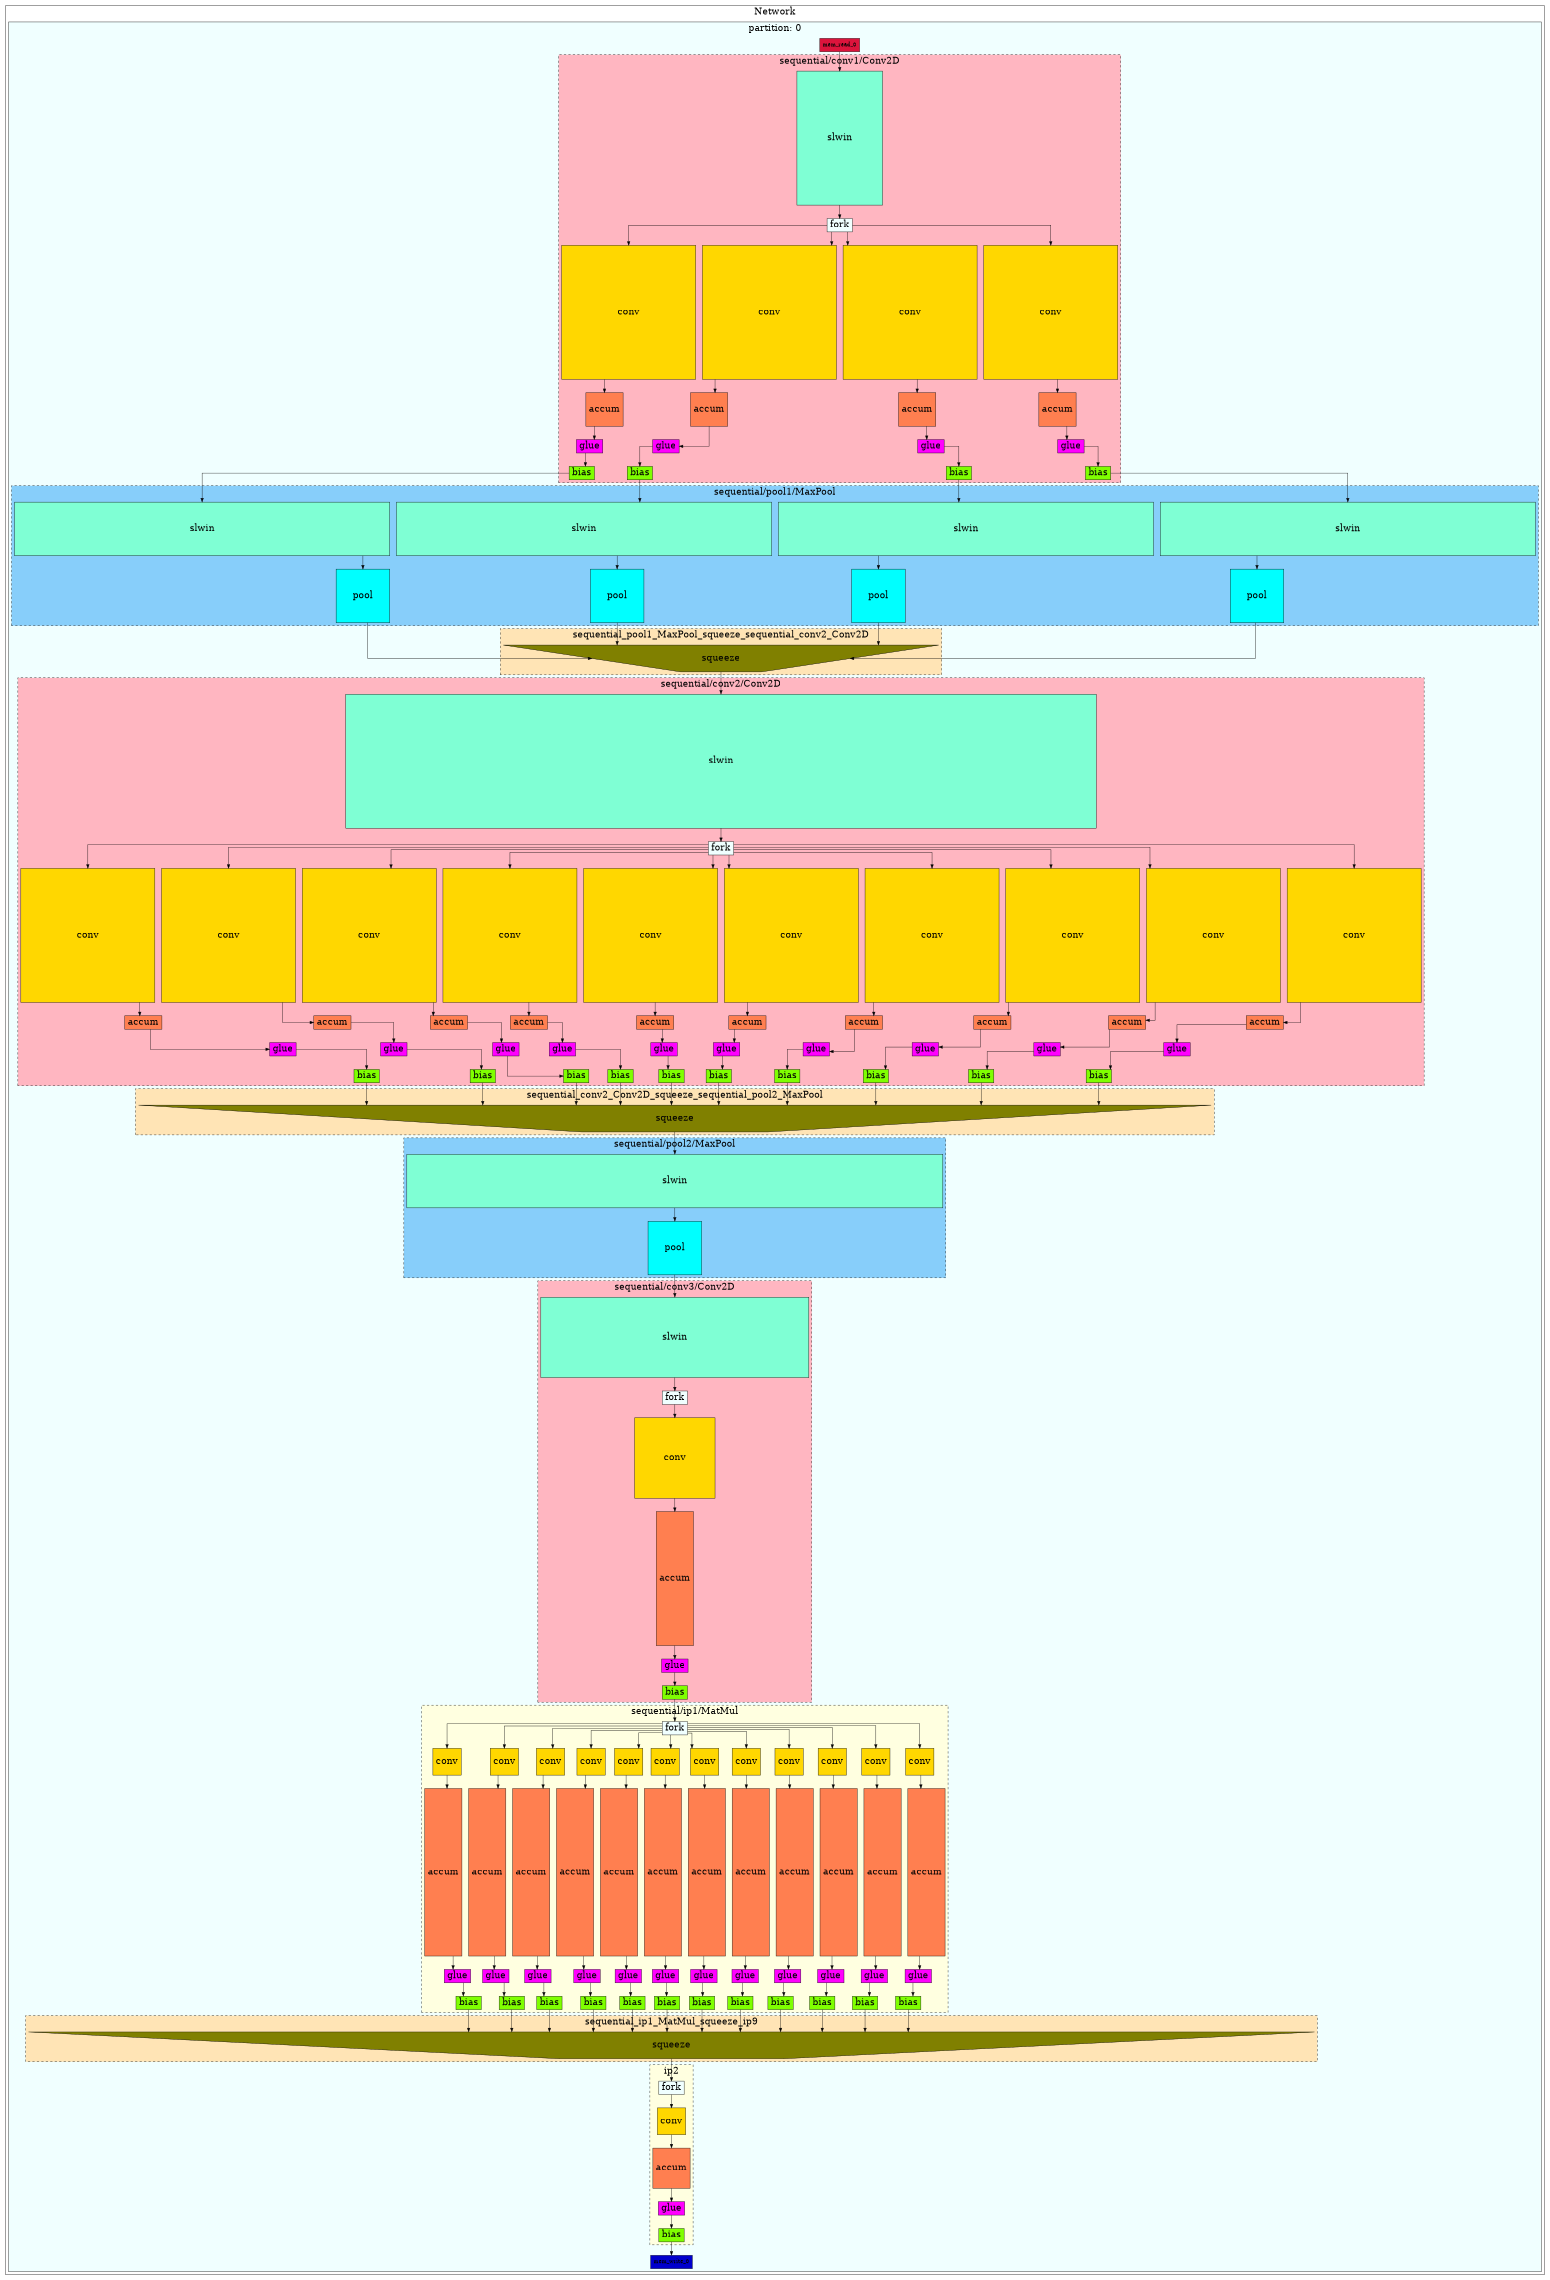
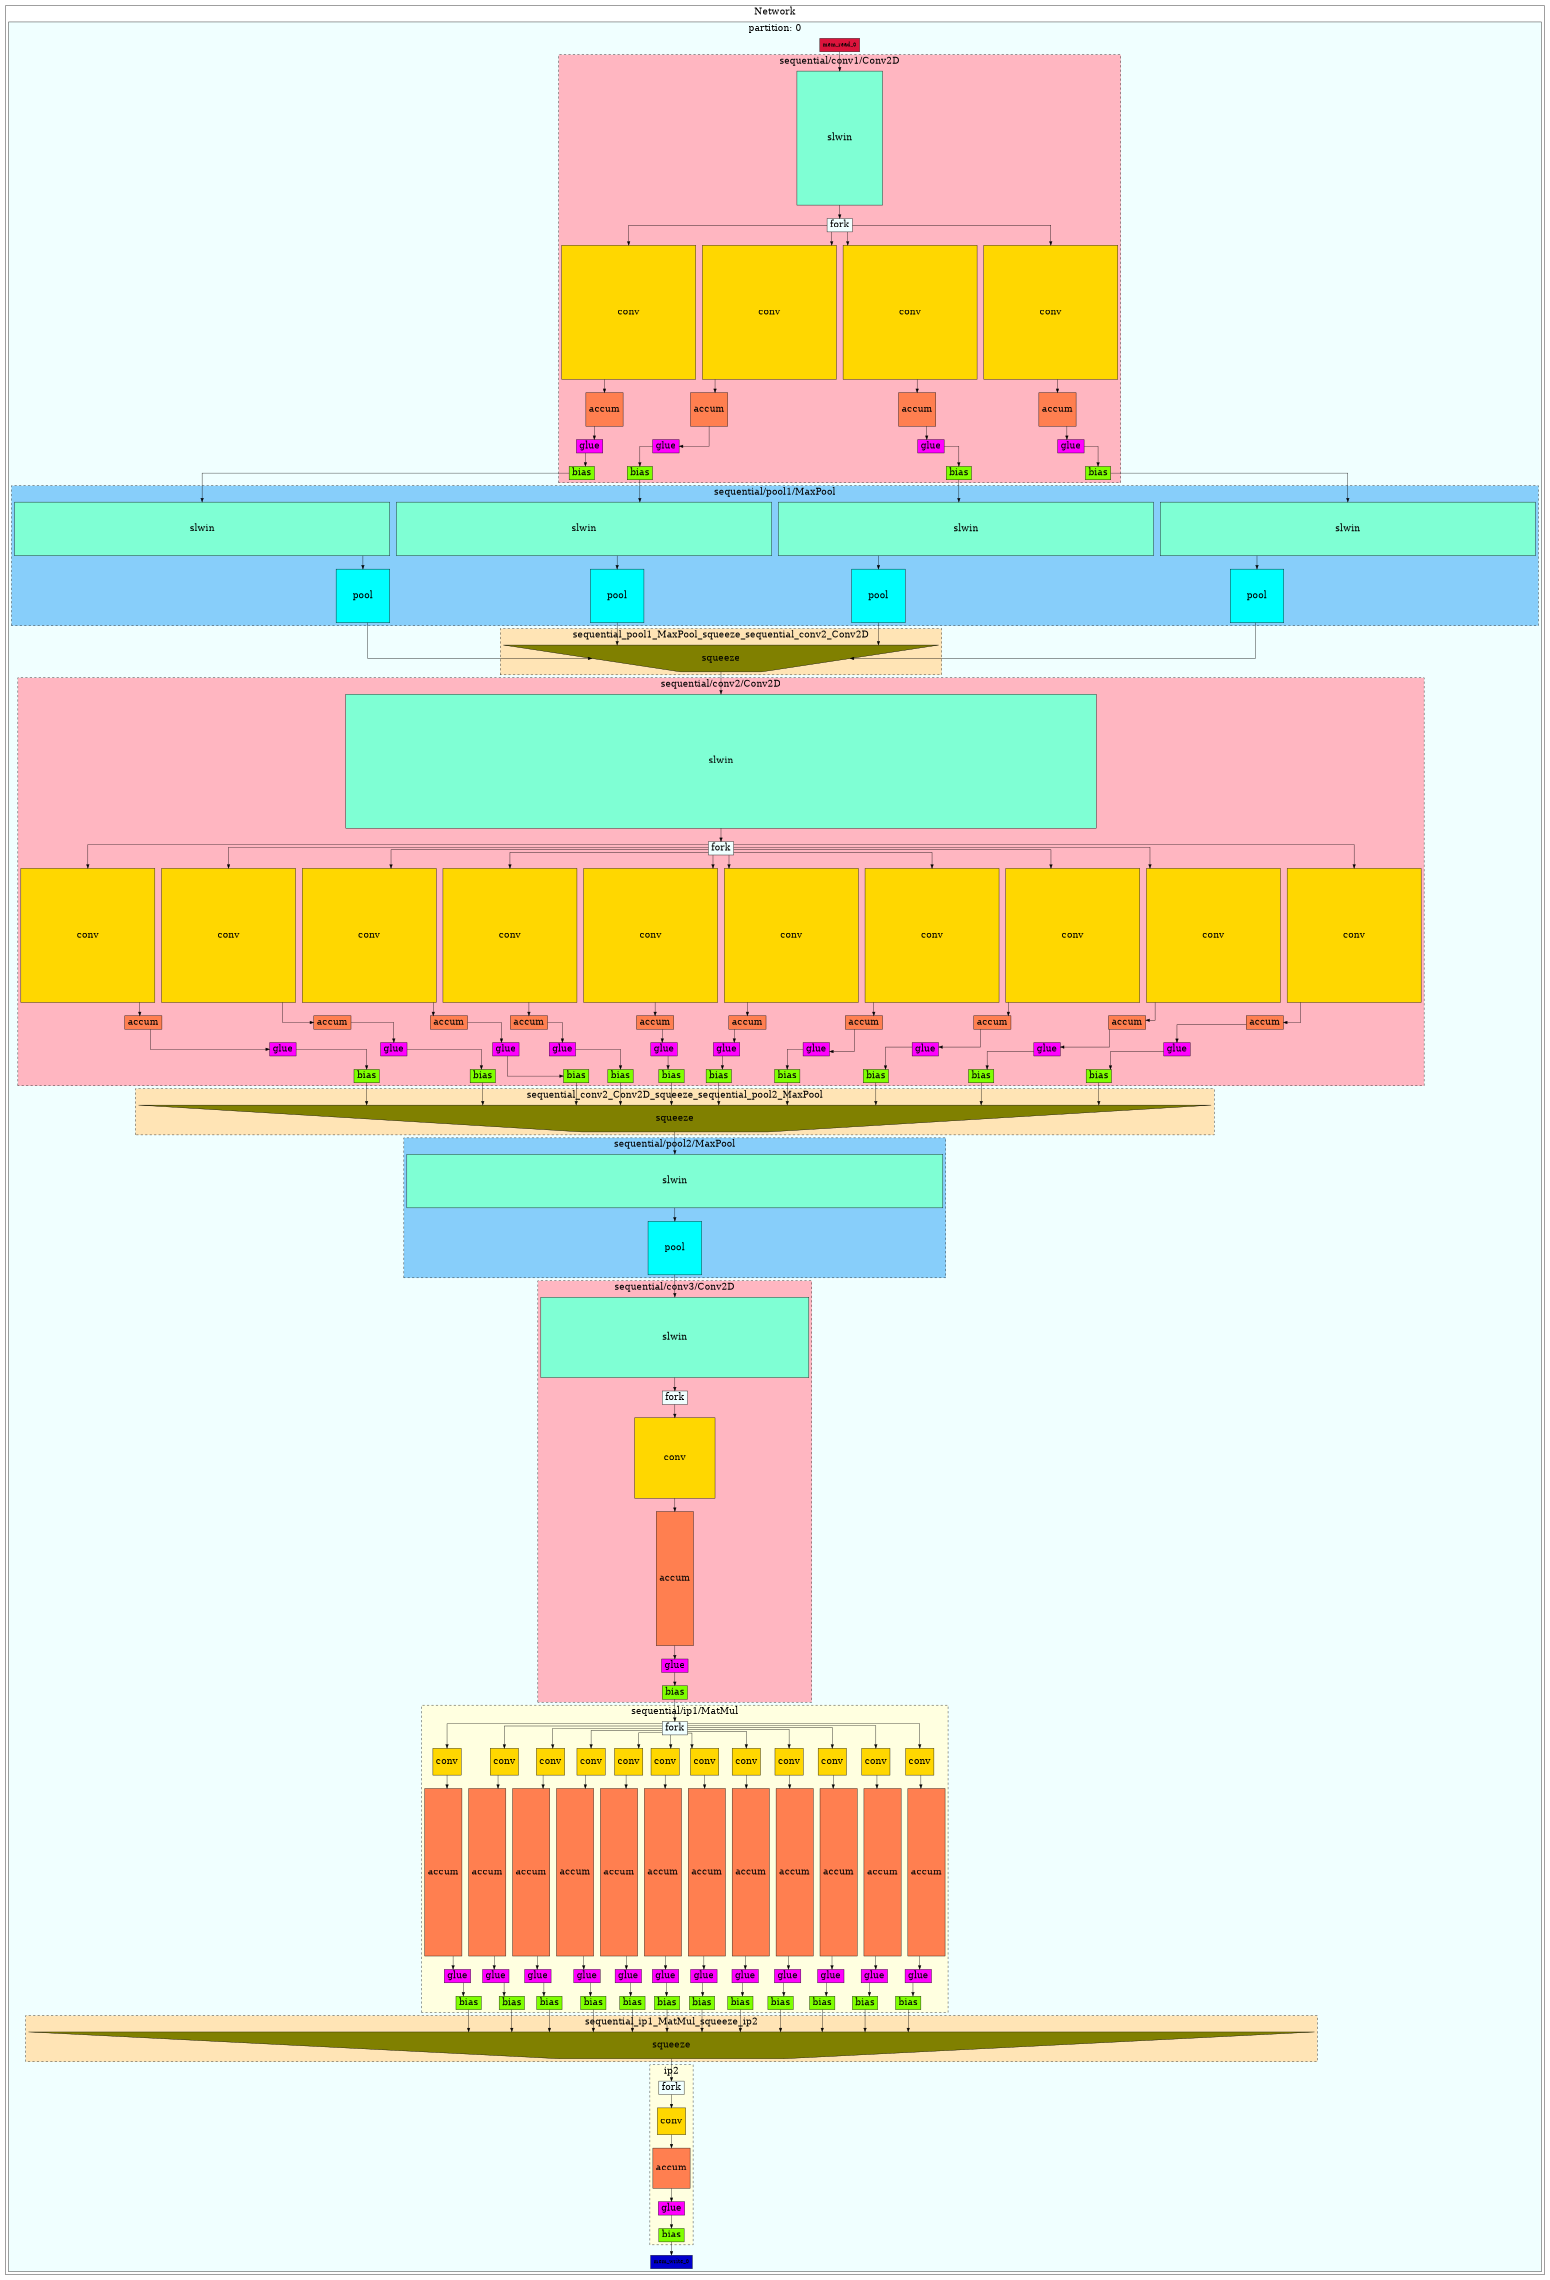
cluster "sequential_ip1_MatMul_squeeze_ip9": label "sequential_ip1_MatMul_squeeze_ip9" -> "sequential_ip1_MatMul_squeeze_ip2"
